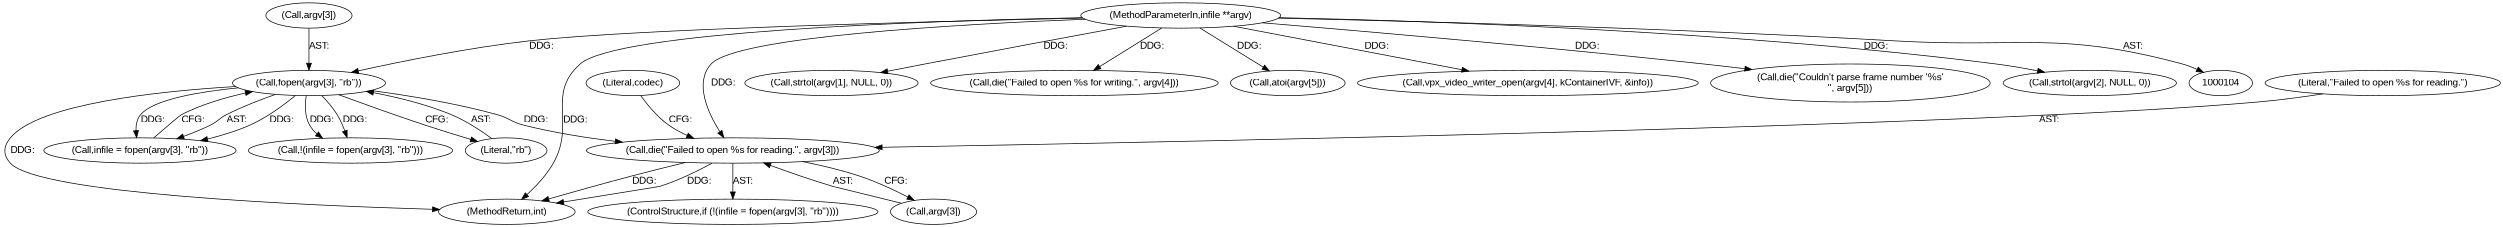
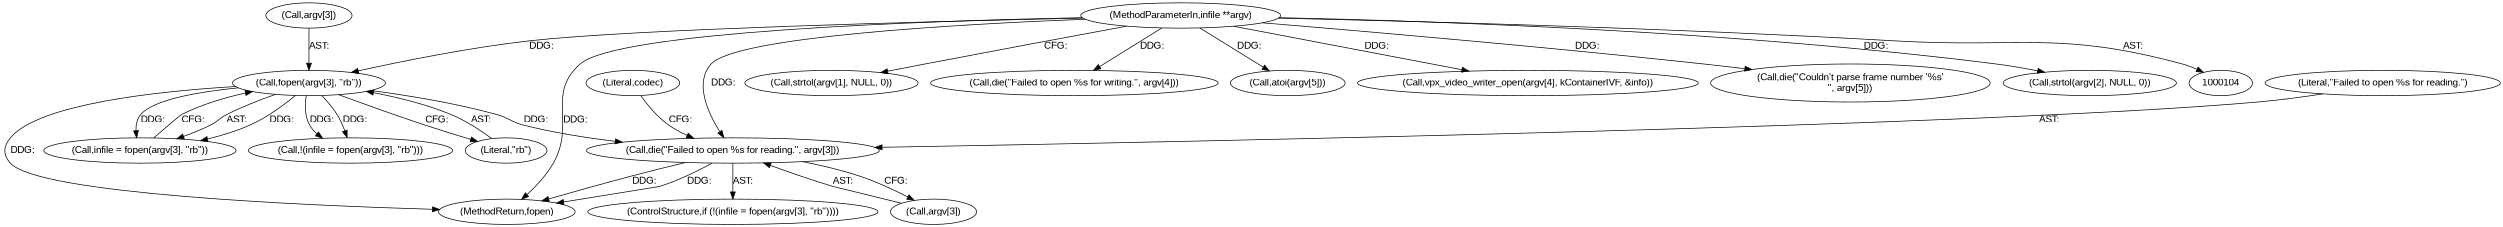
edge "(MethodParameterIn,infile **argv)" -> "(Call,strtol(argv[1], NULL, 0))": label "DDG: " -> "CFG: "
node "(MethodReturn,int)": label "(MethodReturn,int)" -> "(MethodReturn,fopen)"
